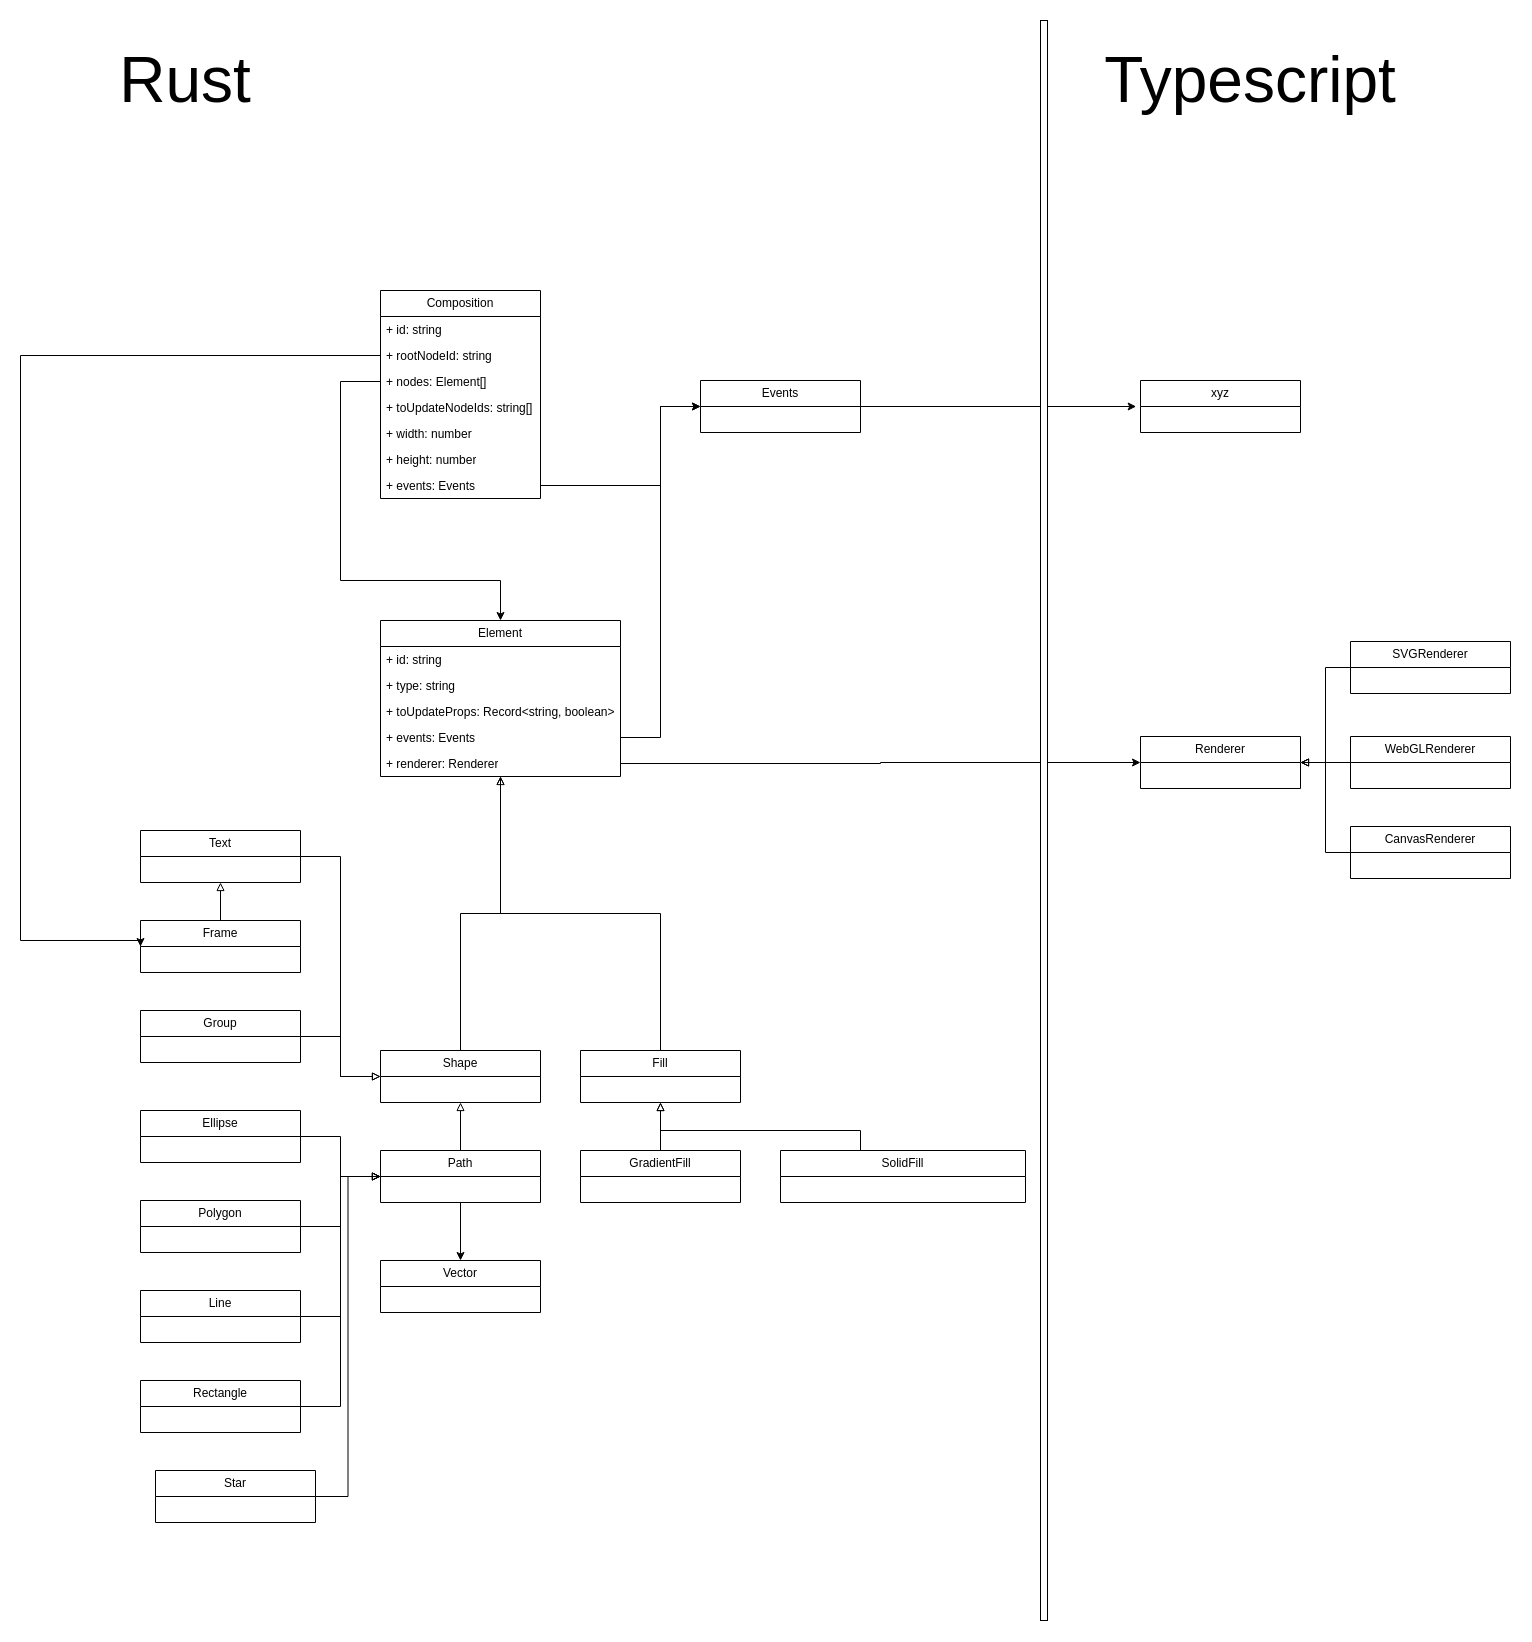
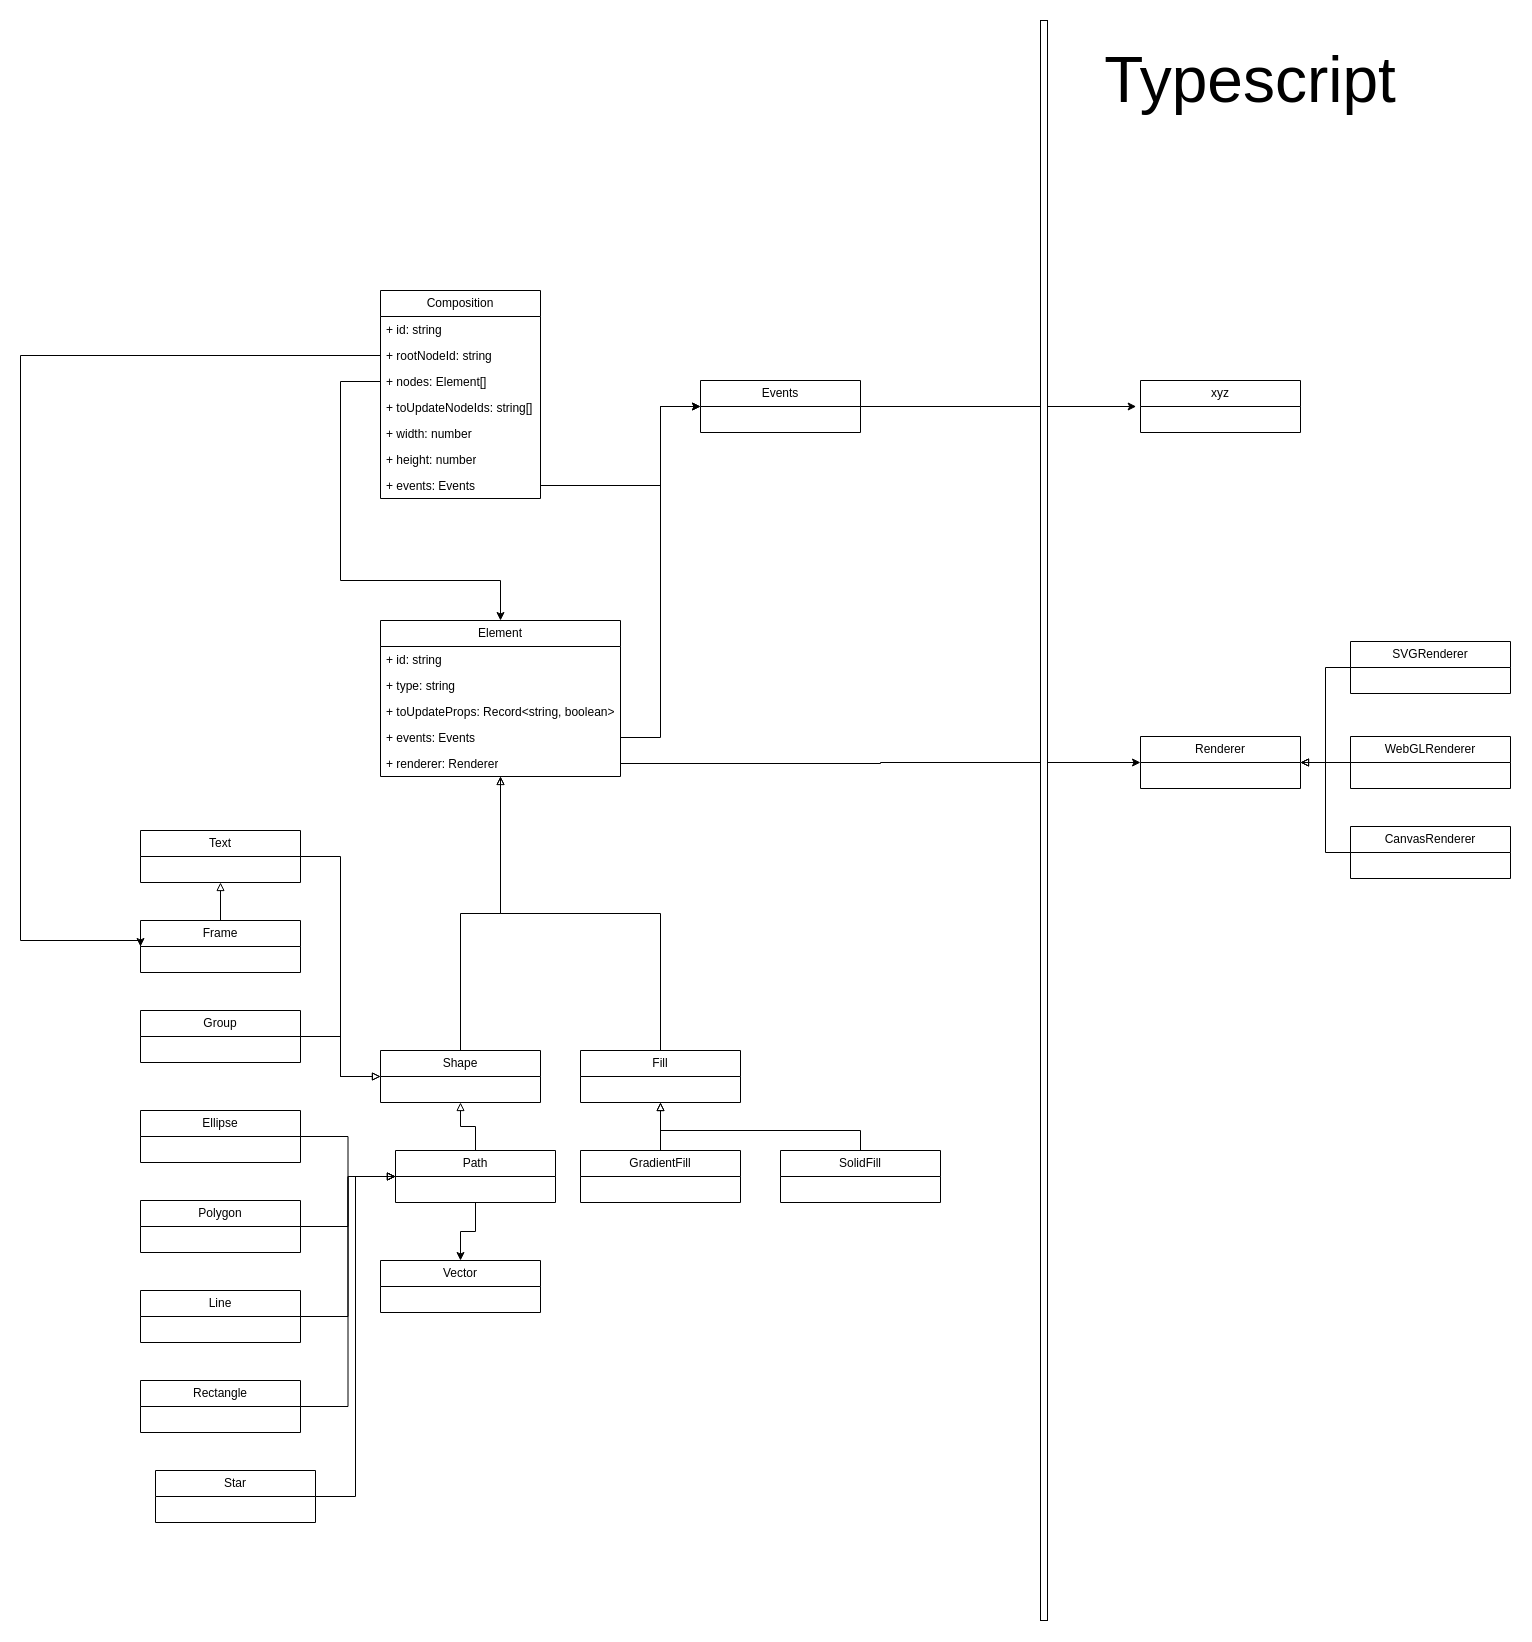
node "Rust": removed
node "Path": moved (461, 1177) -> (476, 1177)
node "SolidFill": size 245x52 -> 160x52
